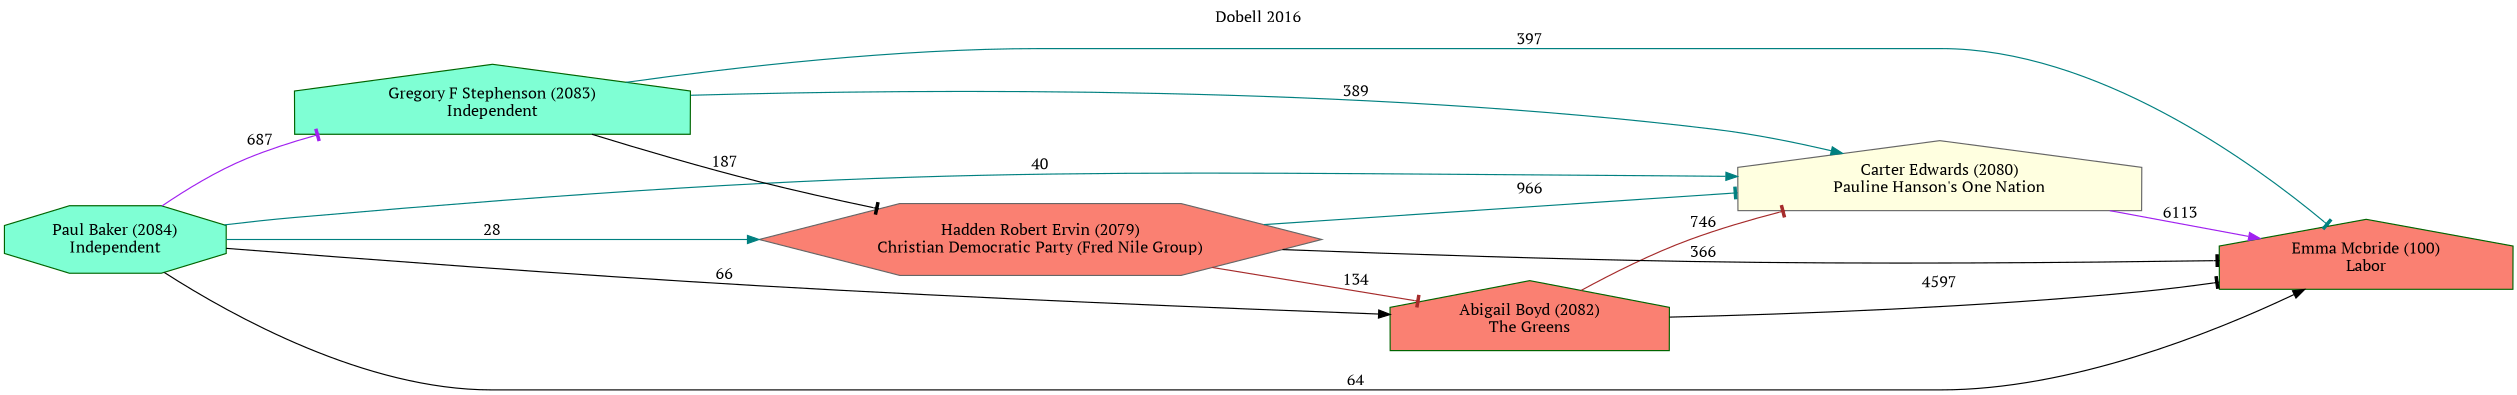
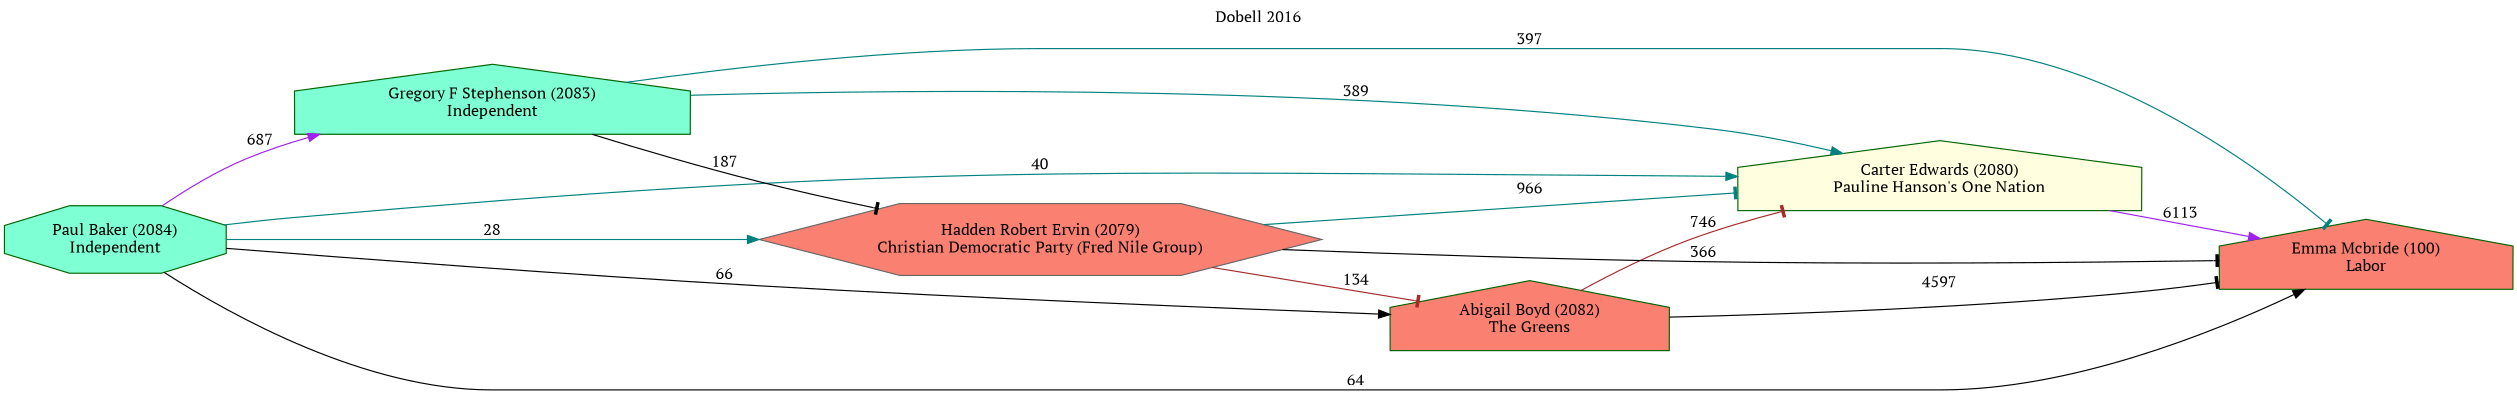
edge "Paul Baker (2084) Independent" -> "Gregory F Stephenson (2083) Independent": arrowhead tee -> normal
node "Carter Edwards (2080) Pauline Hanson's One Nation": color gray40 -> darkgreen
